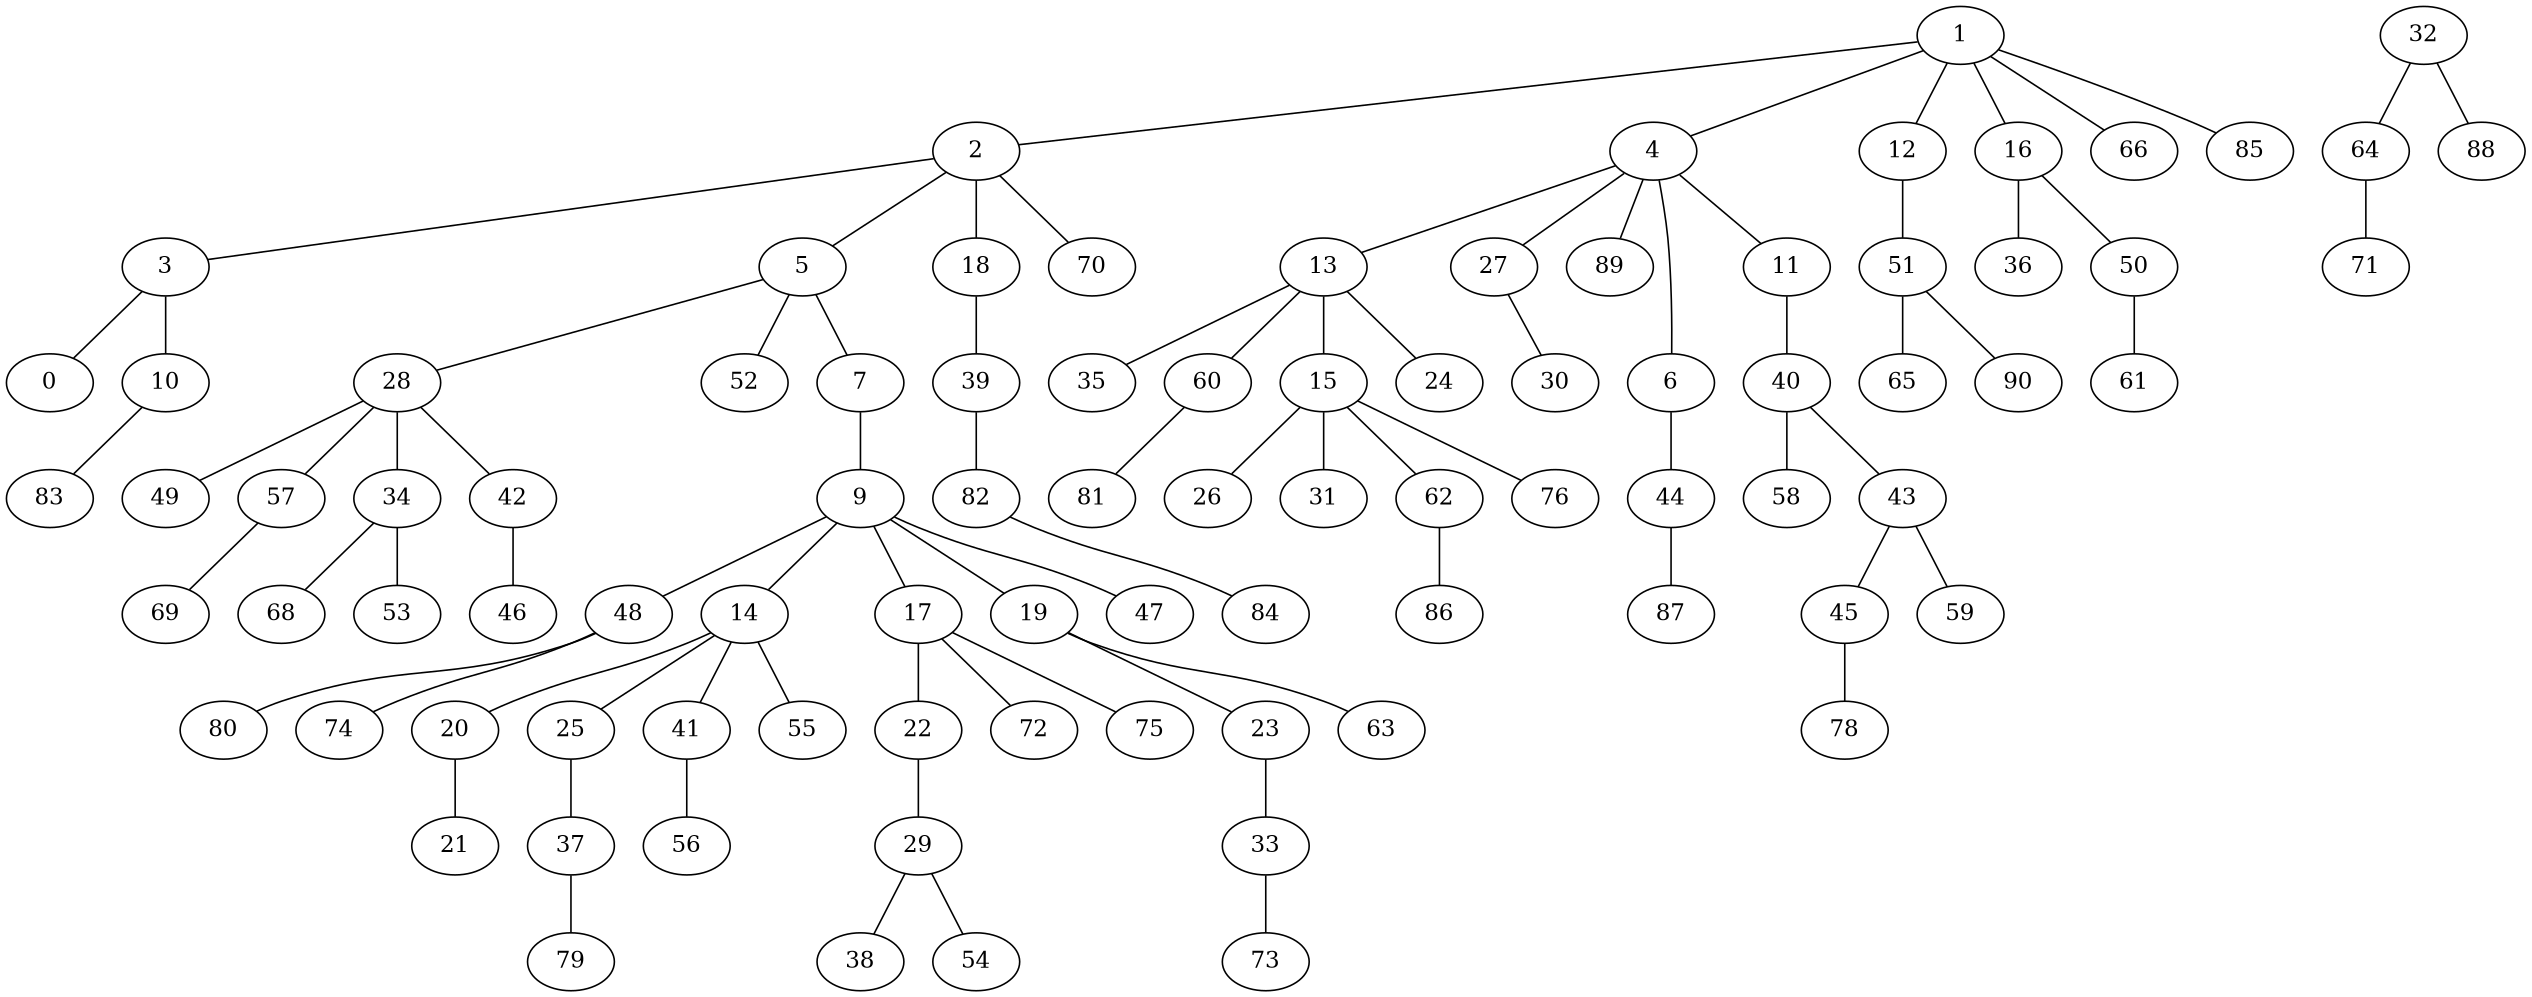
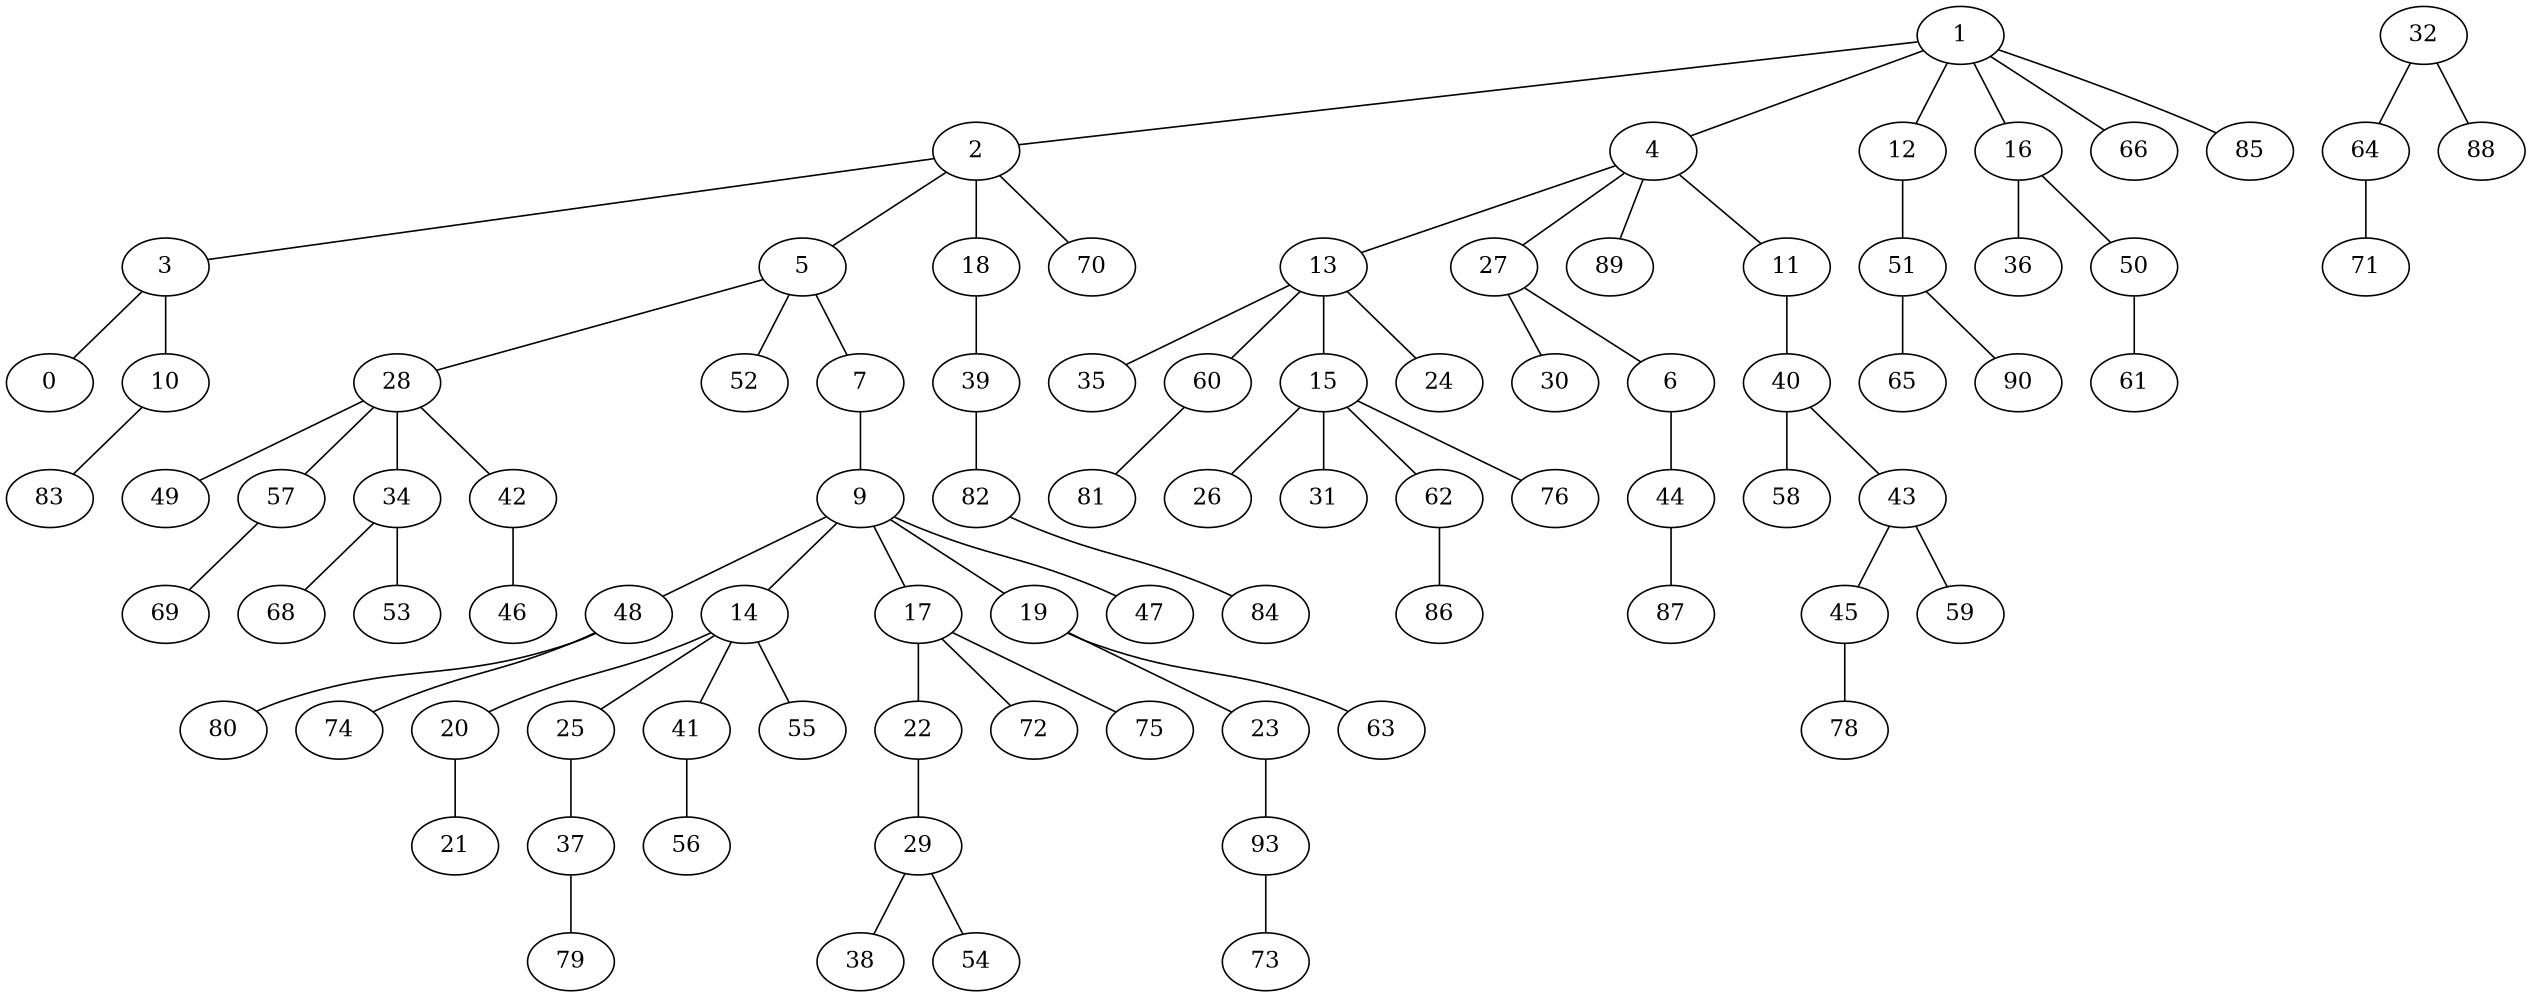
edge "4" -- "6": now "27" -- "6"
node "33": label "33" -> "93"
